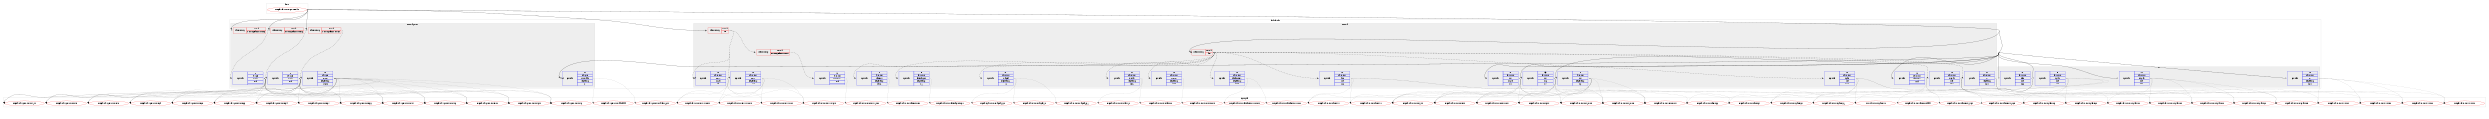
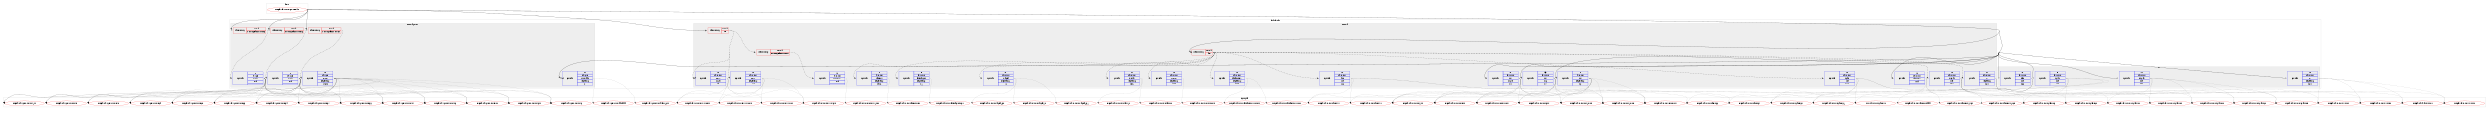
node "portage://flake-python/coverage-4.5.2": label "portage://flake-python/coverage-4.5.2" -> "portage://dev-python/coverage-4.5.2"
node "portage://dev-python/six-1.12.0": label "portage://dev-python/six-1.12.0" -> "portage://dev-exec/six-1.12.0"
